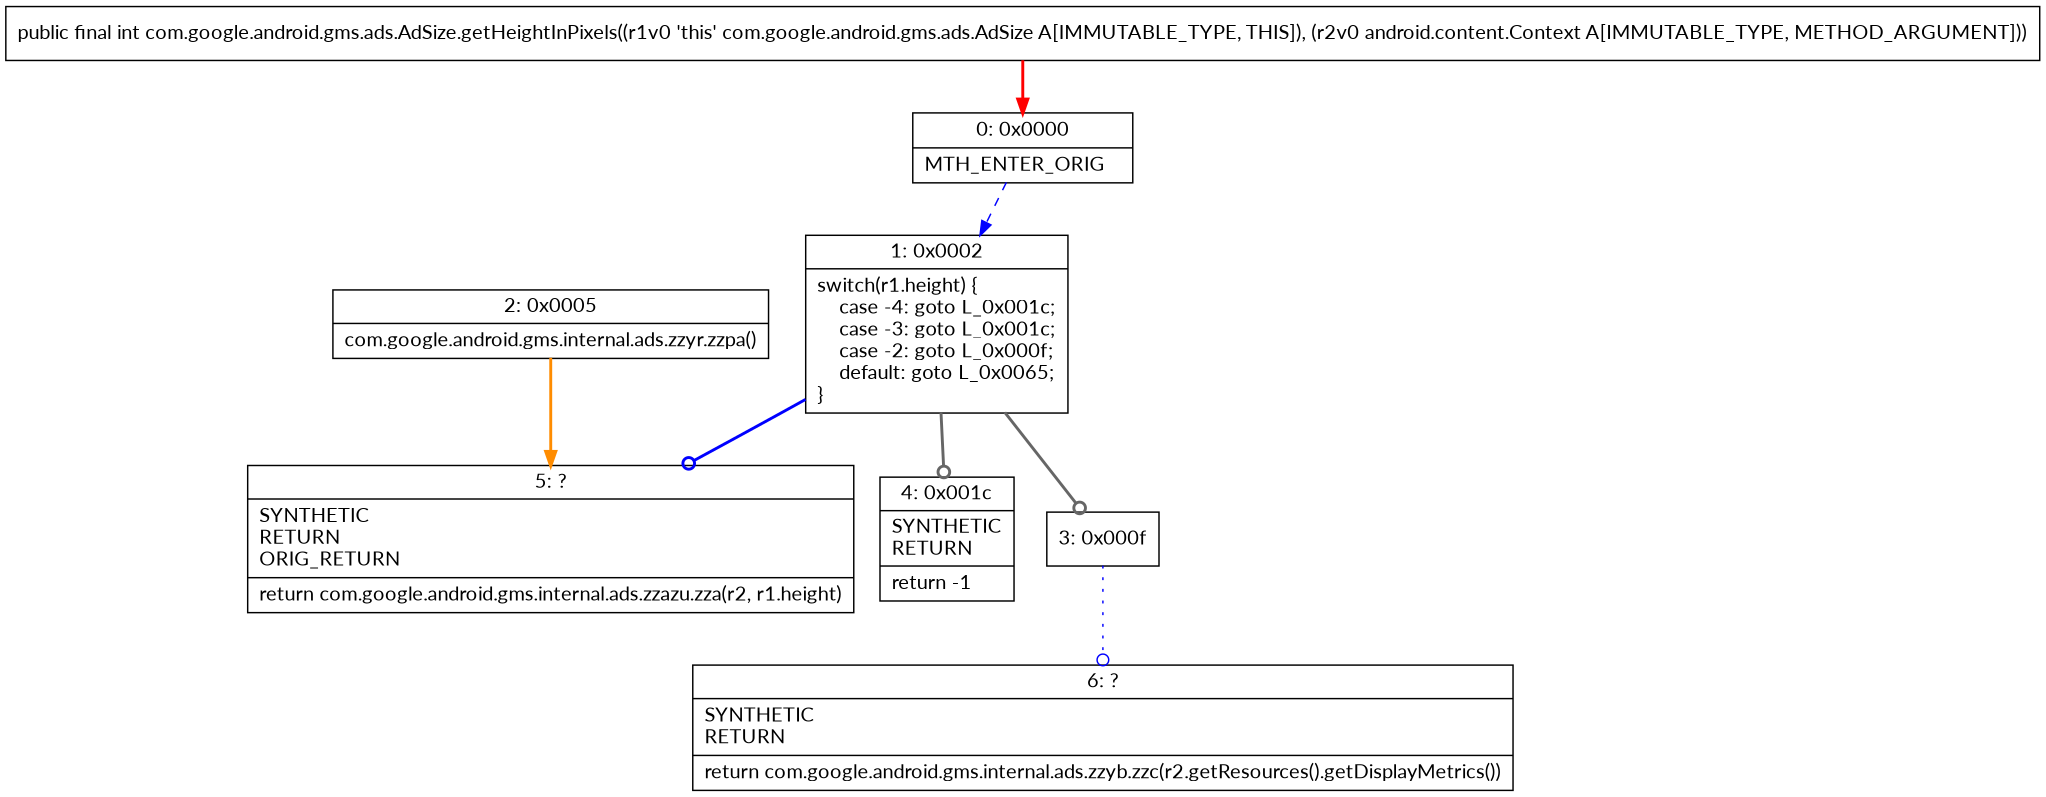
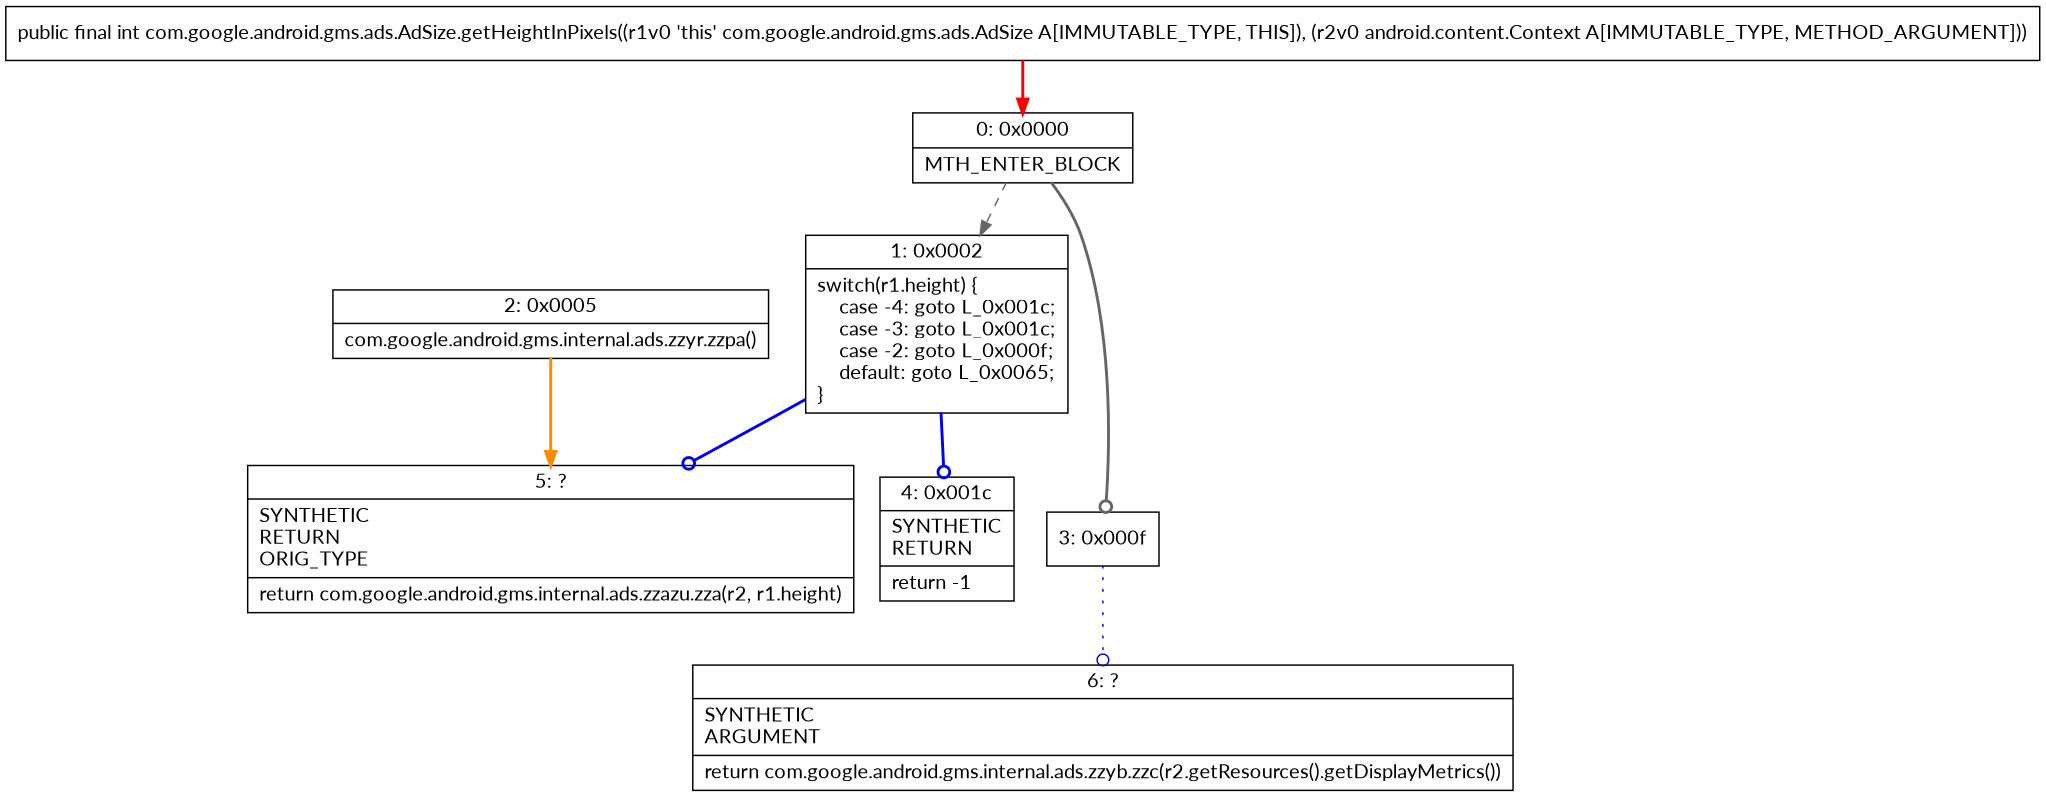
node "0: 0x0000": text "MTH_ENTER_ORIG" -> "MTH_ENTER_BLOCK"
edge "0: 0x0000" -> "1: 0x0002": color blue -> gray40
edge "1: 0x0002" -> "4: 0x001c": color gray40 -> blue
edge "1: 0x0002" -> "3: 0x000f": now "0: 0x0000" -> "3: 0x000f"
node "5: ?": text "ORIG_RETURN" -> "ORIG_TYPE"
node "6: ?": text "RETURN" -> "ARGUMENT"
